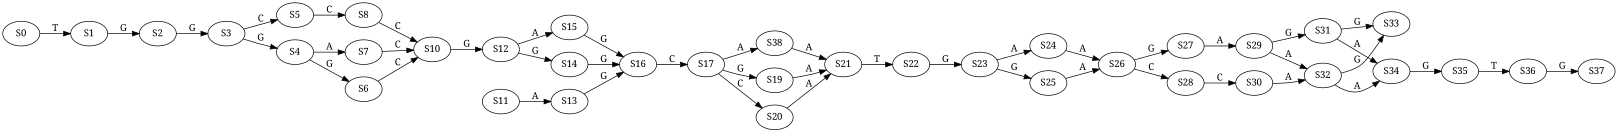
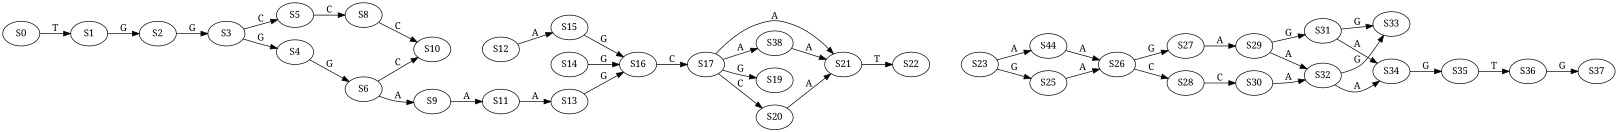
node "S24": label "S24" -> "S44"
edge "S10" -> "S12": removed, label "G"
node "S7": removed
edge "S12" -> "S14": removed, label "G"
edge "S22" -> "S23": removed, label "G"
edge "S19" -> "S21": now "S17" -> "S21"
node "S9": added
